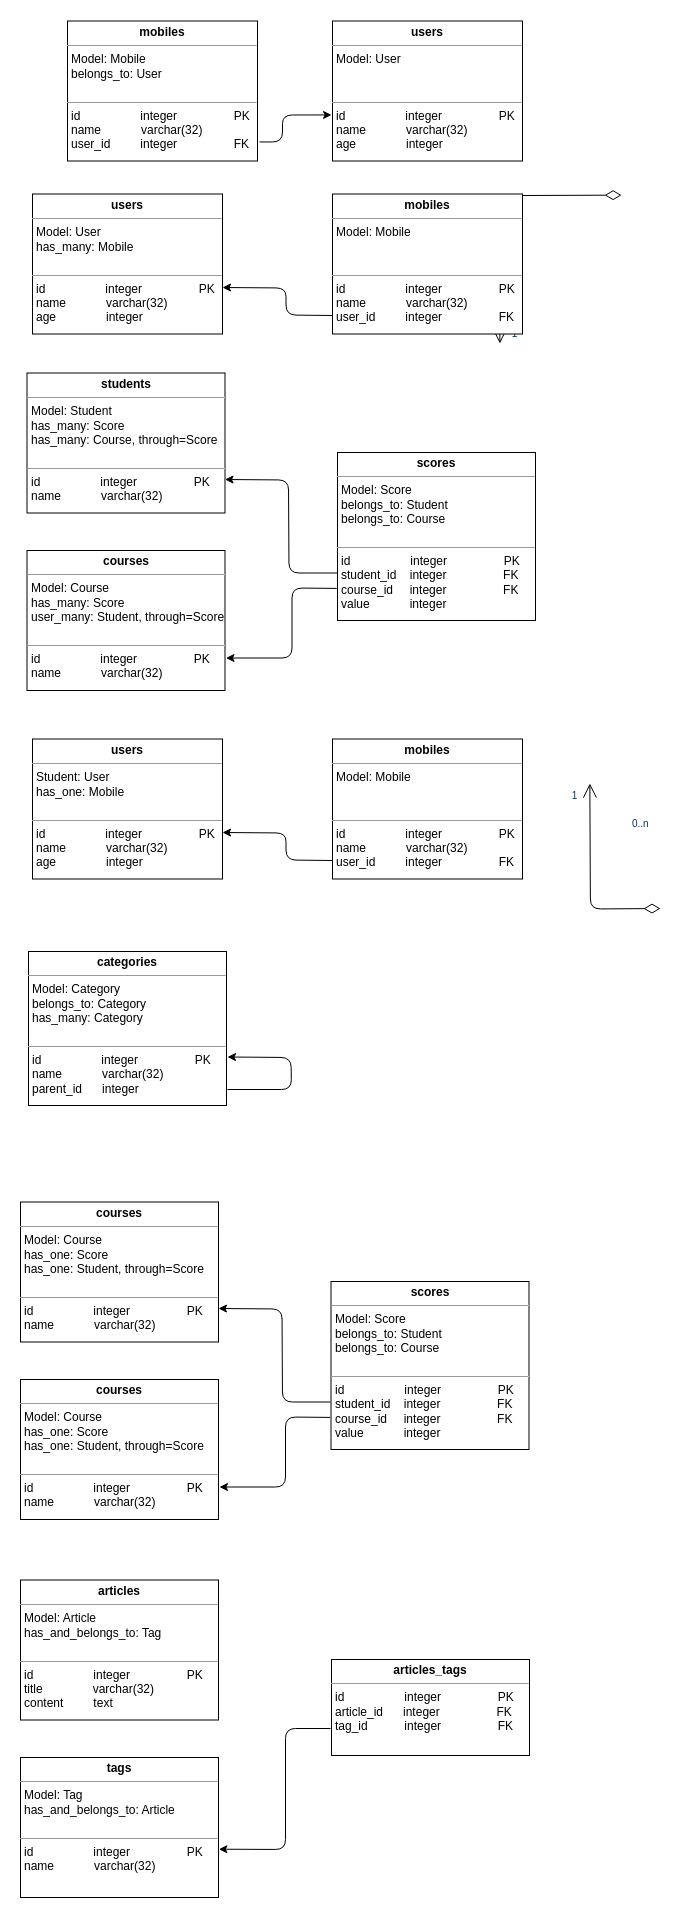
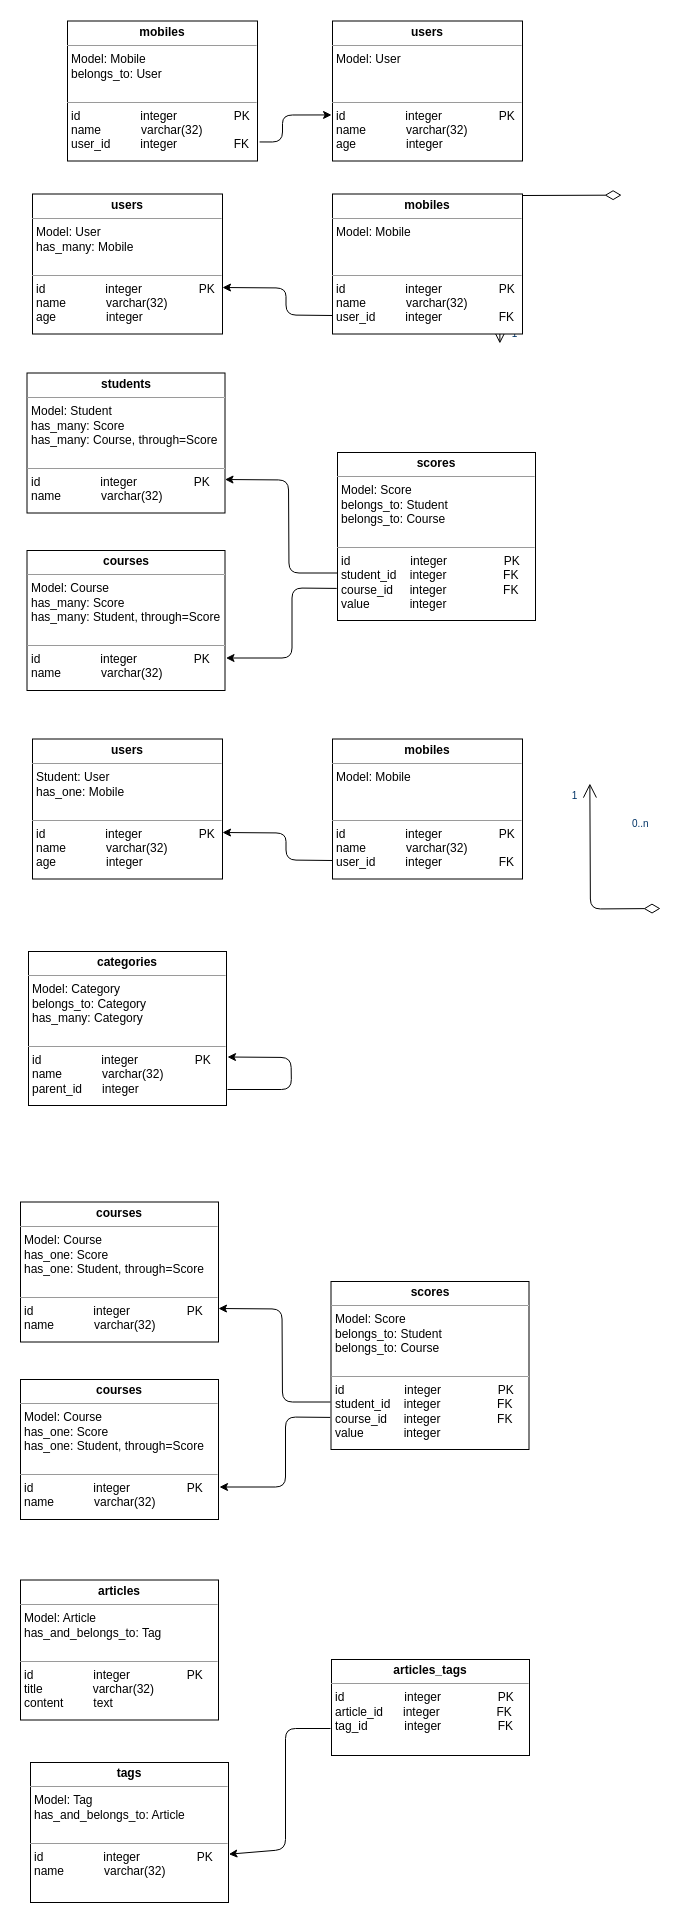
node "courses Model: Course has_many: Score user_many: Student, through=Score id integer PK name varchar(32)": label "courses Model: Course has_many: Score user_many: Student, through=Score id integer PK name varchar(32)" -> "courses Model: Course has_many: Score has_many: Student, through=Score id integer PK name varchar(32)"
node "tags Model: Tag has_and_belongs_to: Article id integer PK name varchar(32)": moved (120, 1828) -> (130, 1833)
